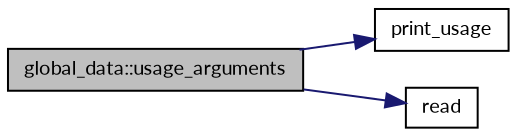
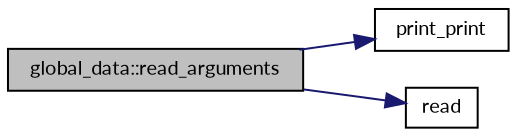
node "print_usage": label "print_usage" -> "print_print"
node "global_data::usage_arguments": label "global_data::usage_arguments" -> "global_data::read_arguments"
